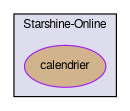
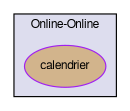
cluster "Starshine-Online": label "Starshine-Online" -> "Online-Online"
